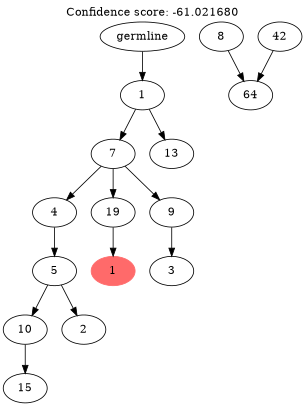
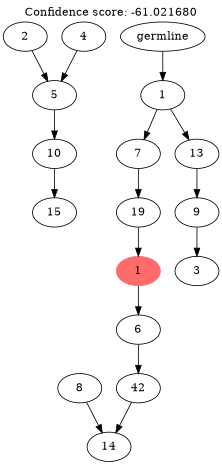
node "64": label "64" -> "14"
edge "7" -> "4": removed
edge "7" -> "9": now "13" -> "9"
edge "5" -> "2": reversed
node "6": added
